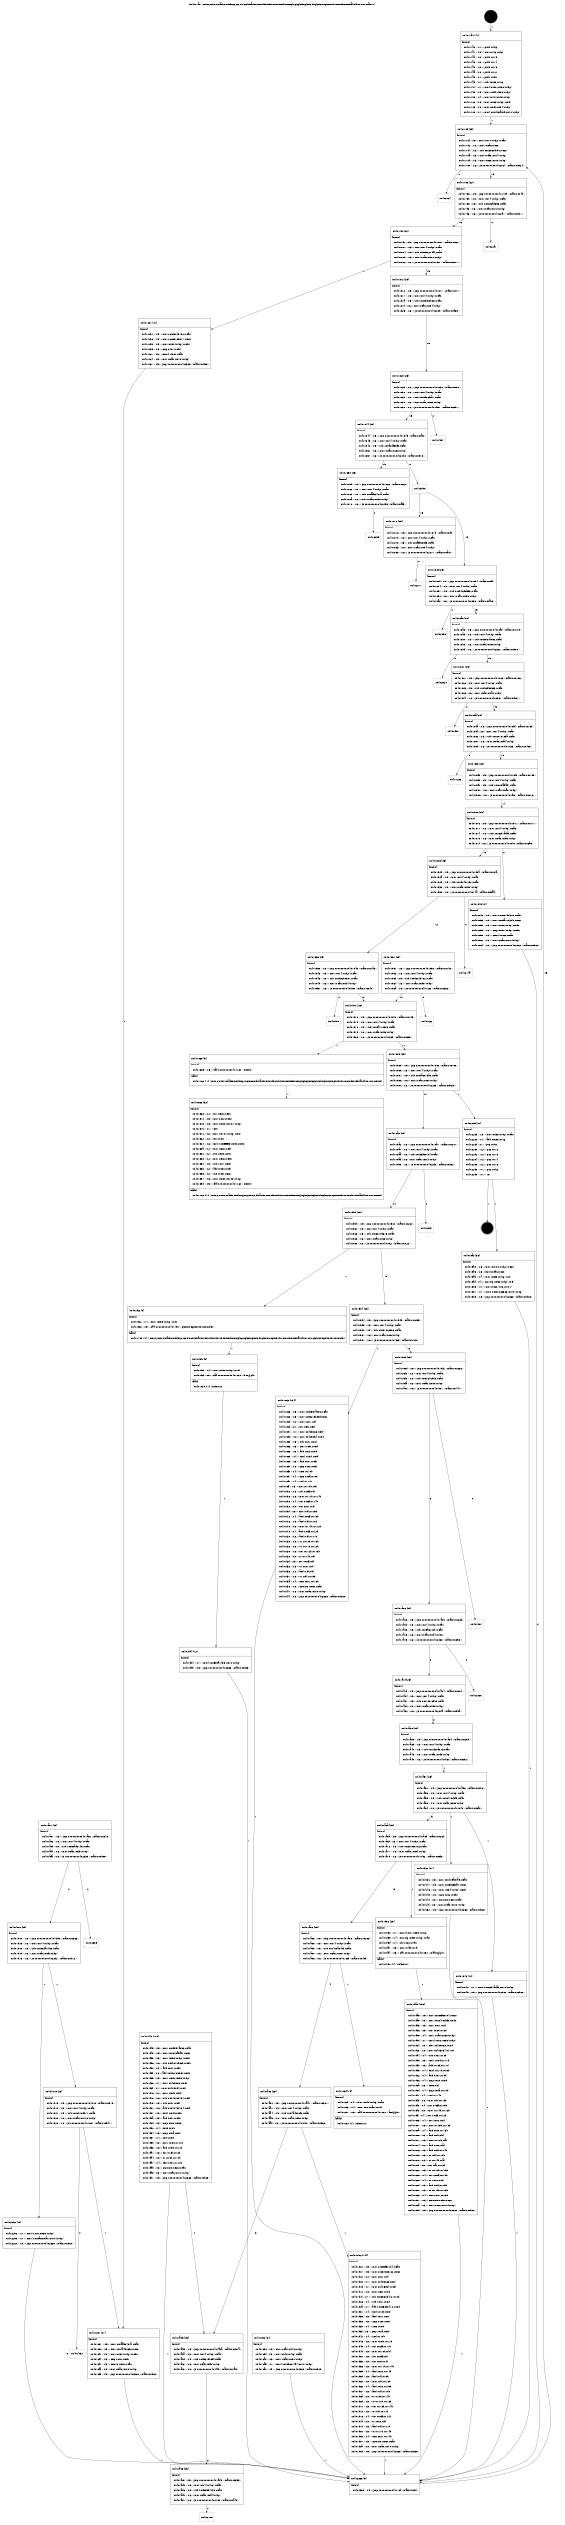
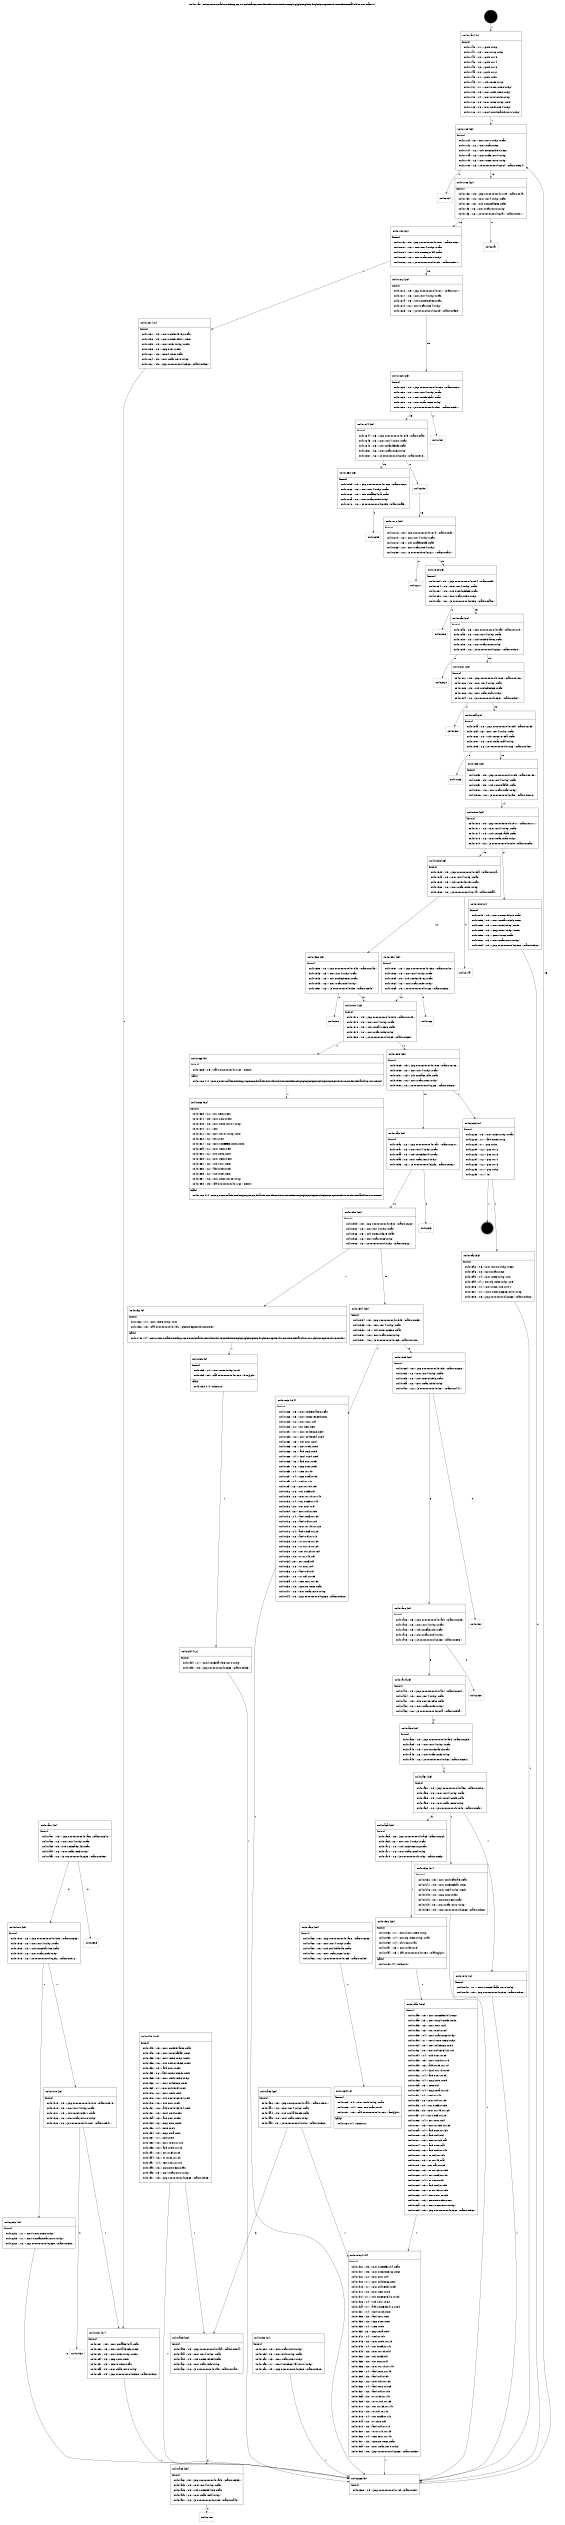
edge "0x4020b8" -> "0x40188f [25]": now "0x401876 [25]" -> "0x40188f [25]"
edge "0x401a6a [25]" -> "0x401a83 [25]": removed, label "5"
edge "0x401a83 [25]" -> "0x401a9c [25]": removed, label "4"
edge "0x401da9 [153]" -> "0x40236e [5]": now "0x401da9 [153]" -> "0x401d02 [144]"
